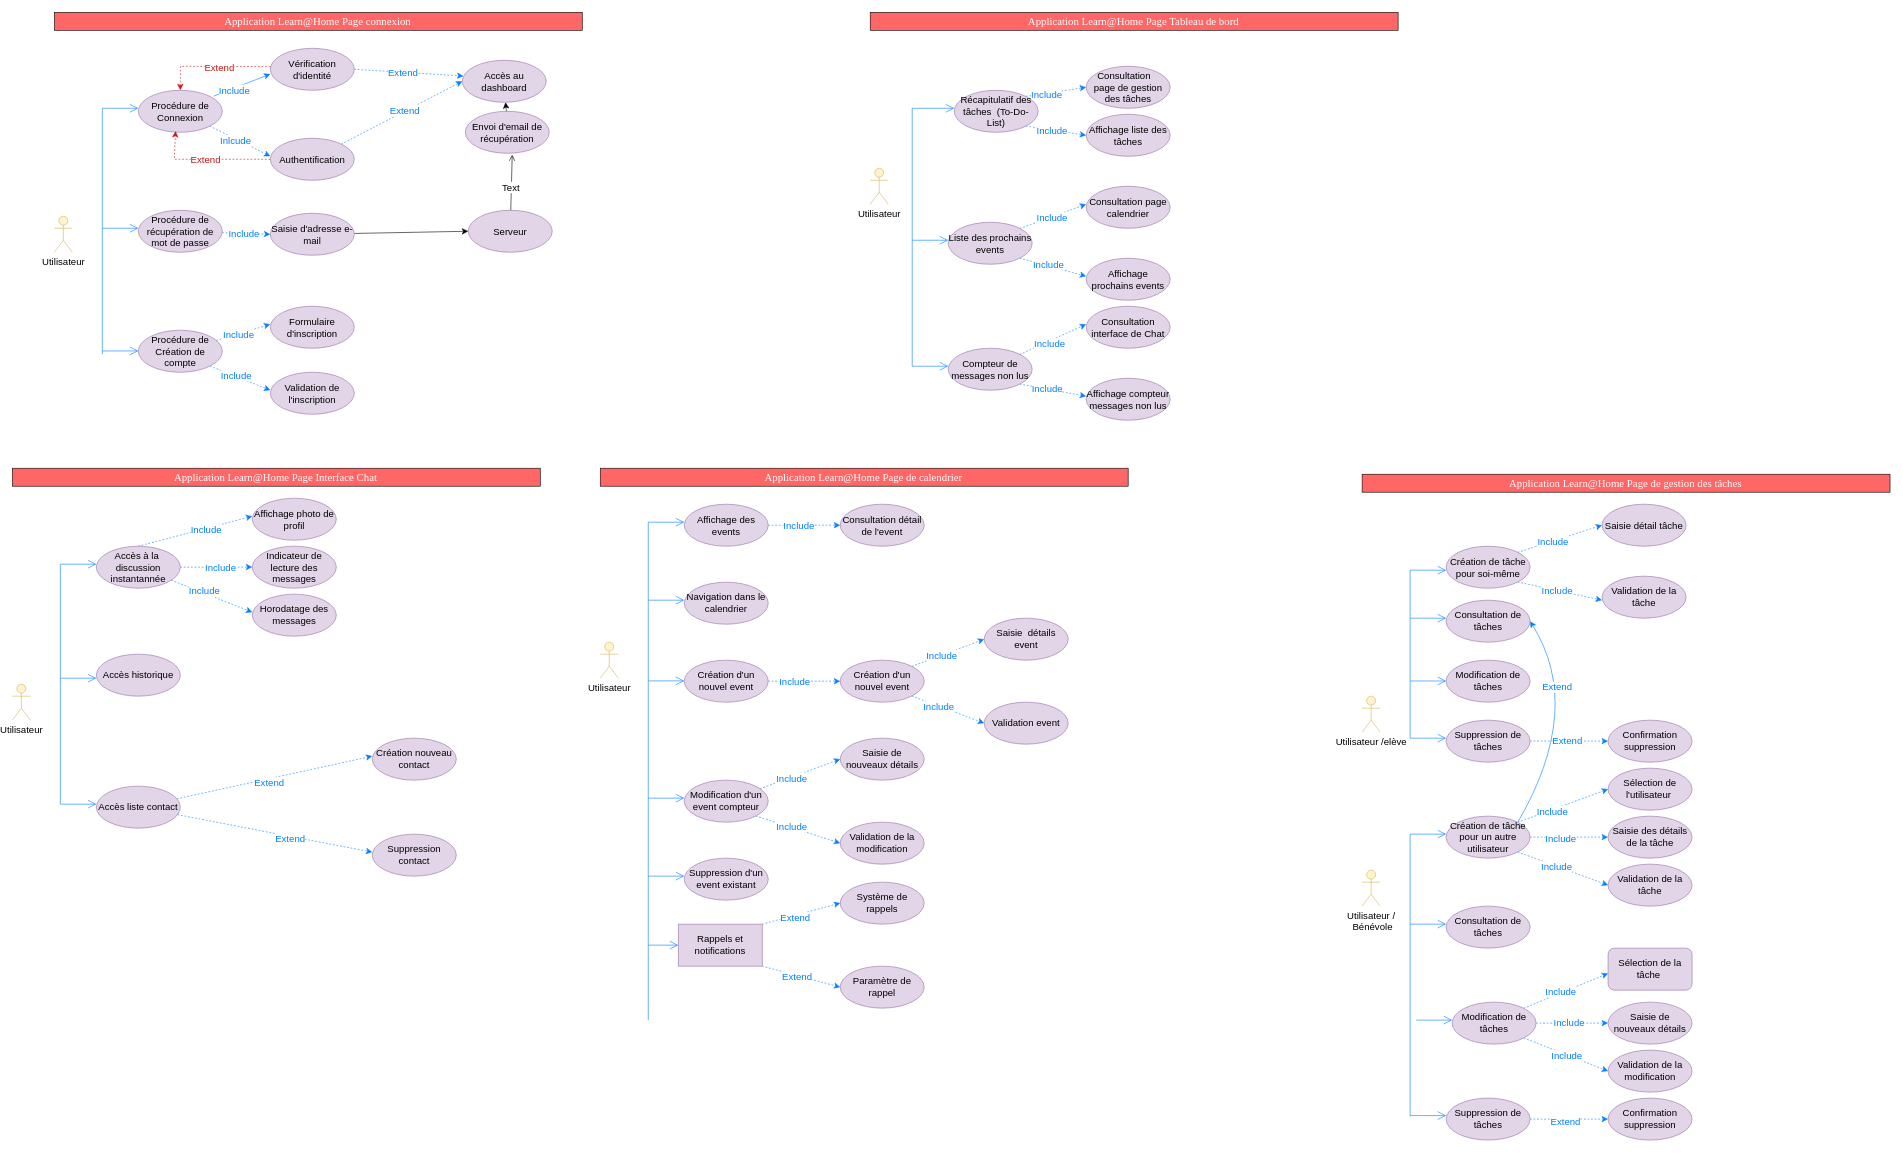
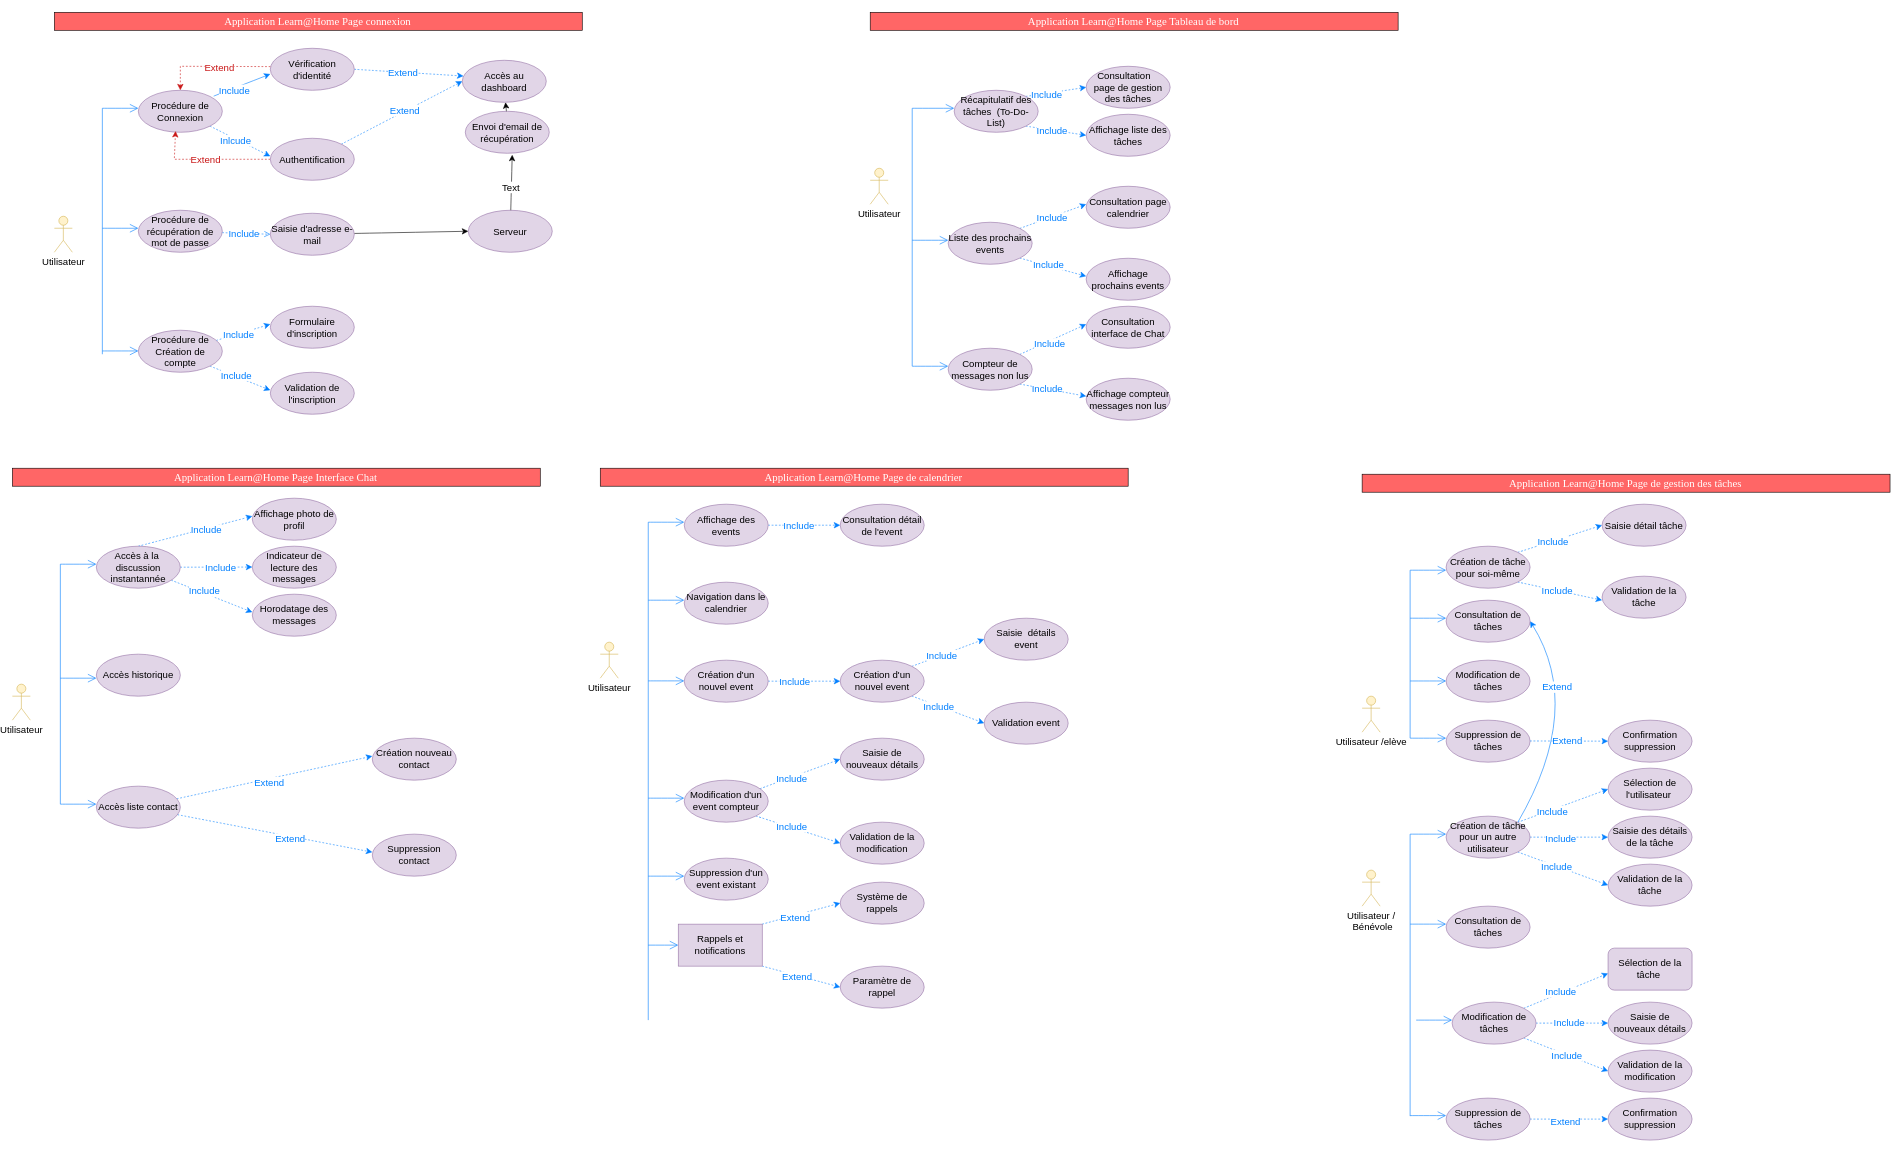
edge "Serveur" -> "Envoi d'email de récupération": arrowhead open -> classic
edge "Procédure de récupération de mot de passe" -> "Saisie d'adresse e-mail": arrowhead classic -> open
